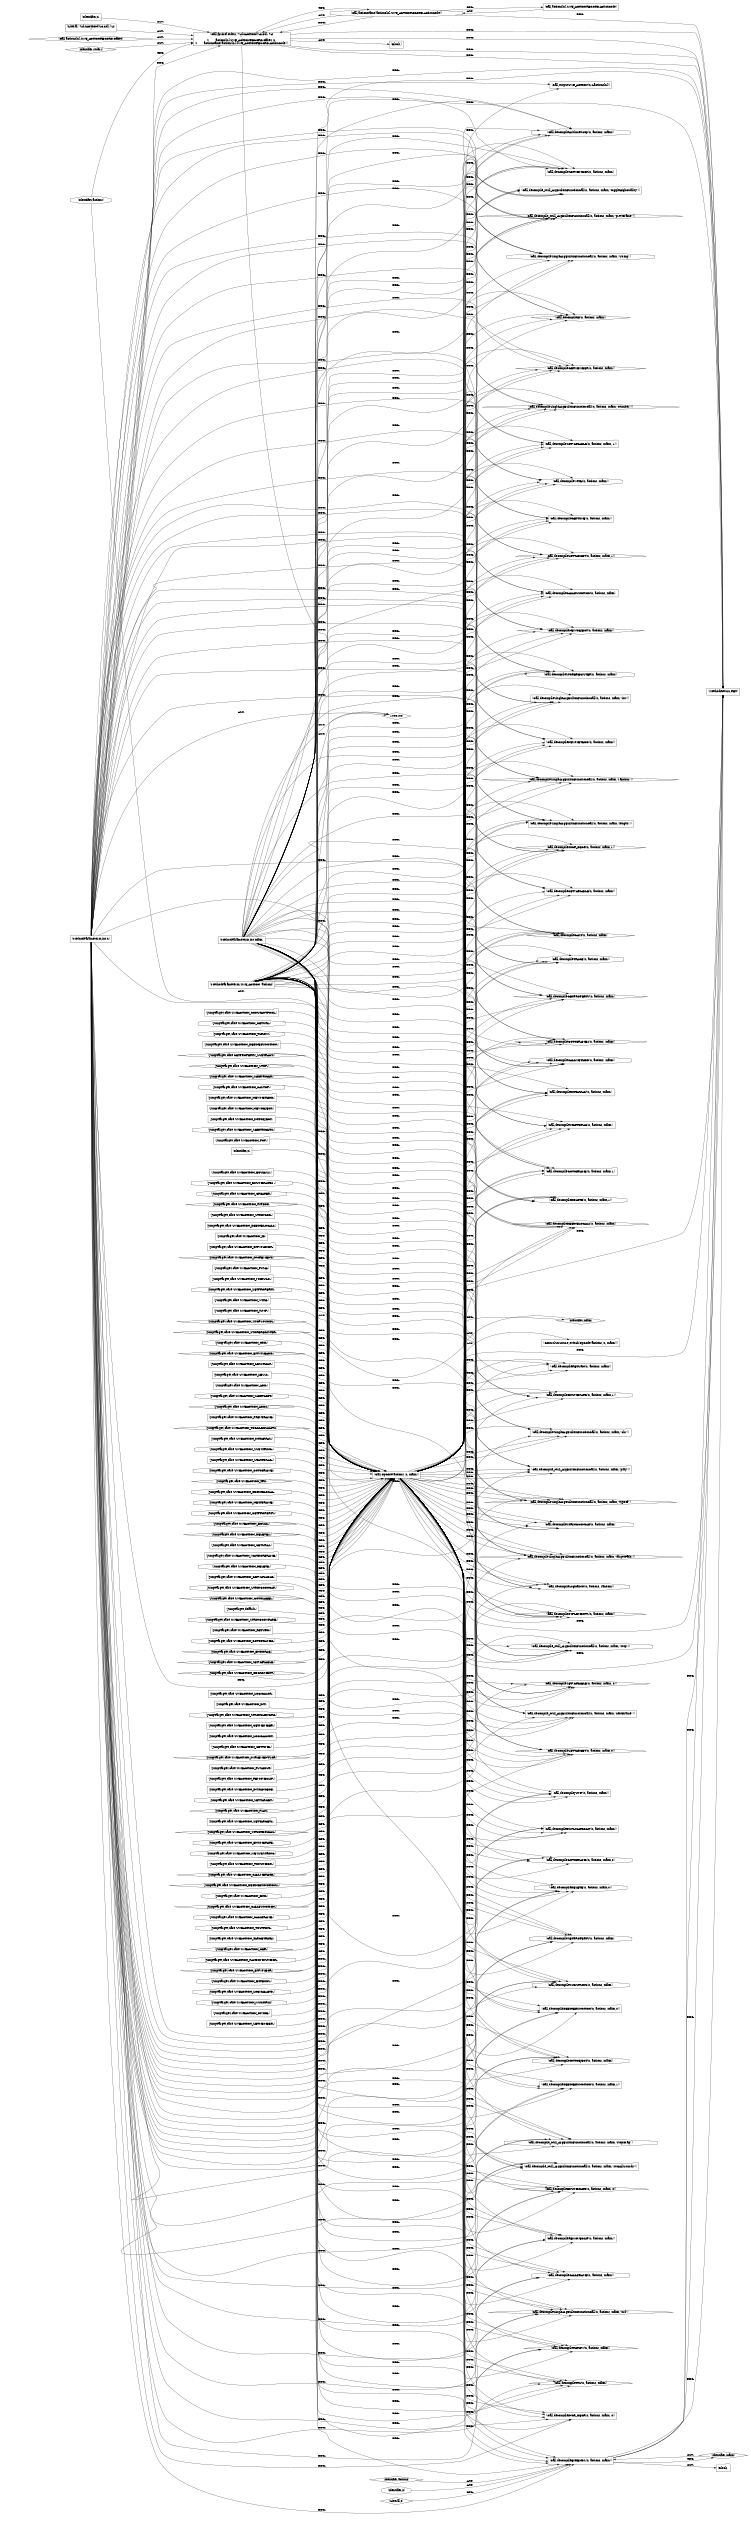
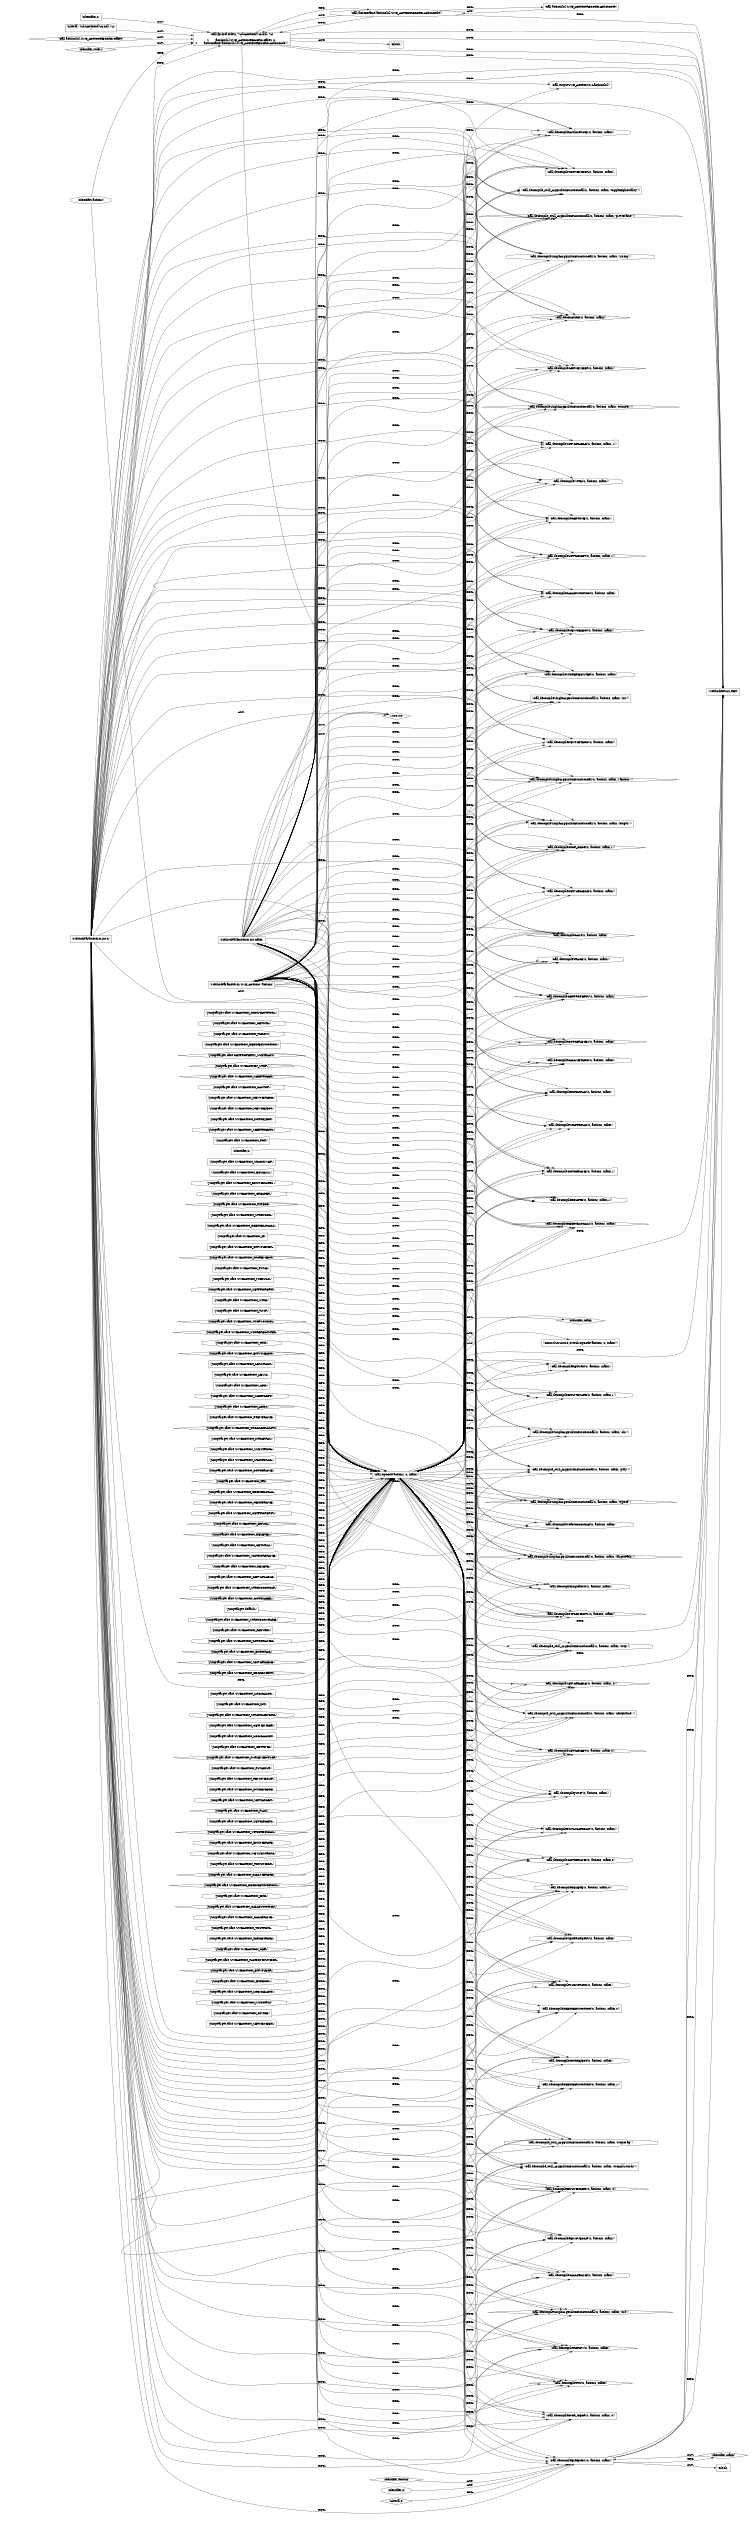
node "(JumpTarget,case SWFACTION_STACKSWAP:)": added
node "(Call,decompileLogicalNot(n, actions, random))": label "(Call,decompileLogicalNot(n, actions, random))" -> "(Call,decompileLogicalNot(n, actions, maxn))"
